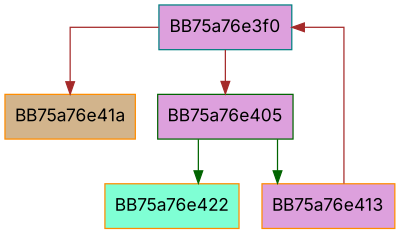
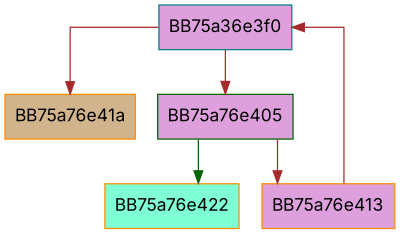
node "BB75a76e3f0": label "BB75a76e3f0" -> "BB75a36e3f0"
edge "BB75a76e405" -> "BB75a76e413": color darkgreen -> brown
